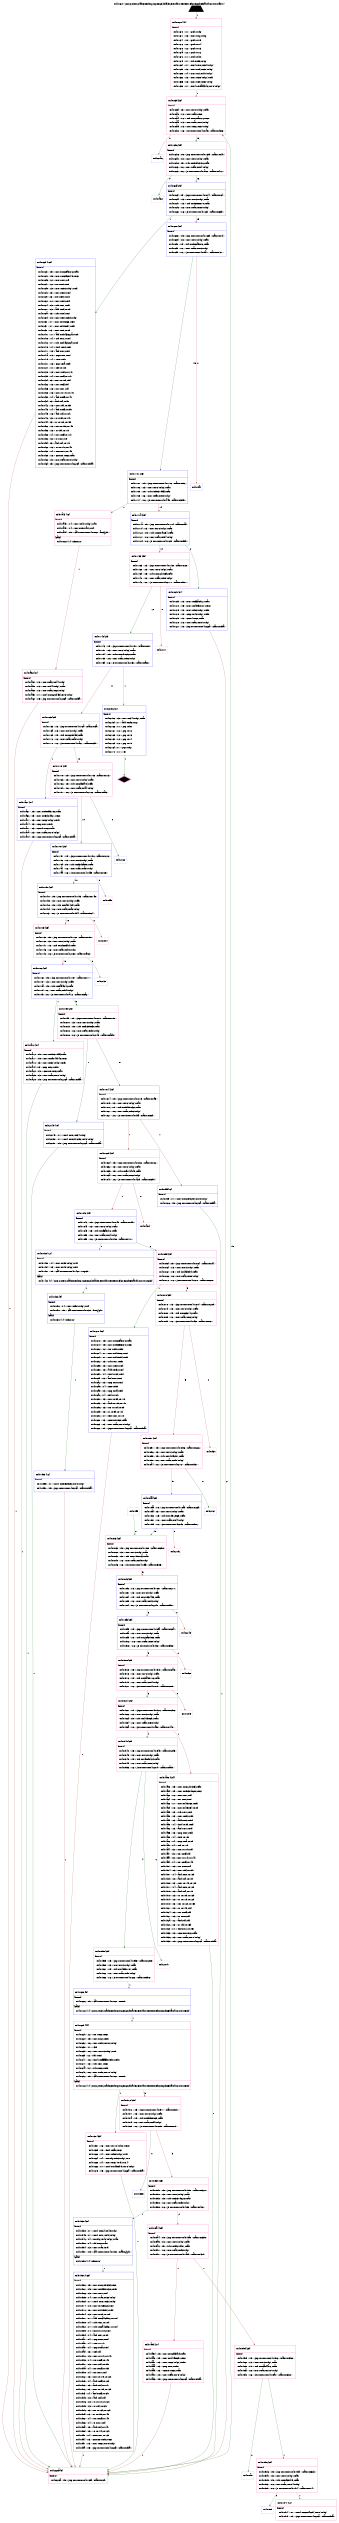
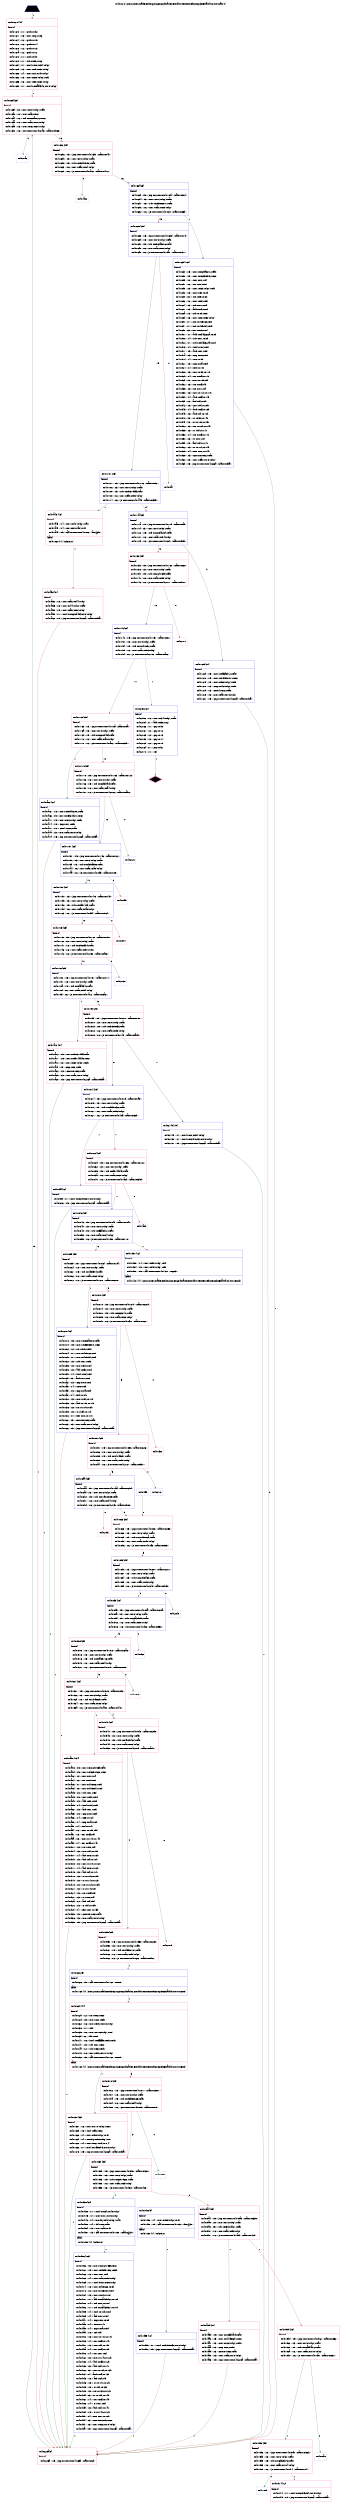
edge "0x401d80 [12]" -> "0x401d8c [9]": removed, label "1"
